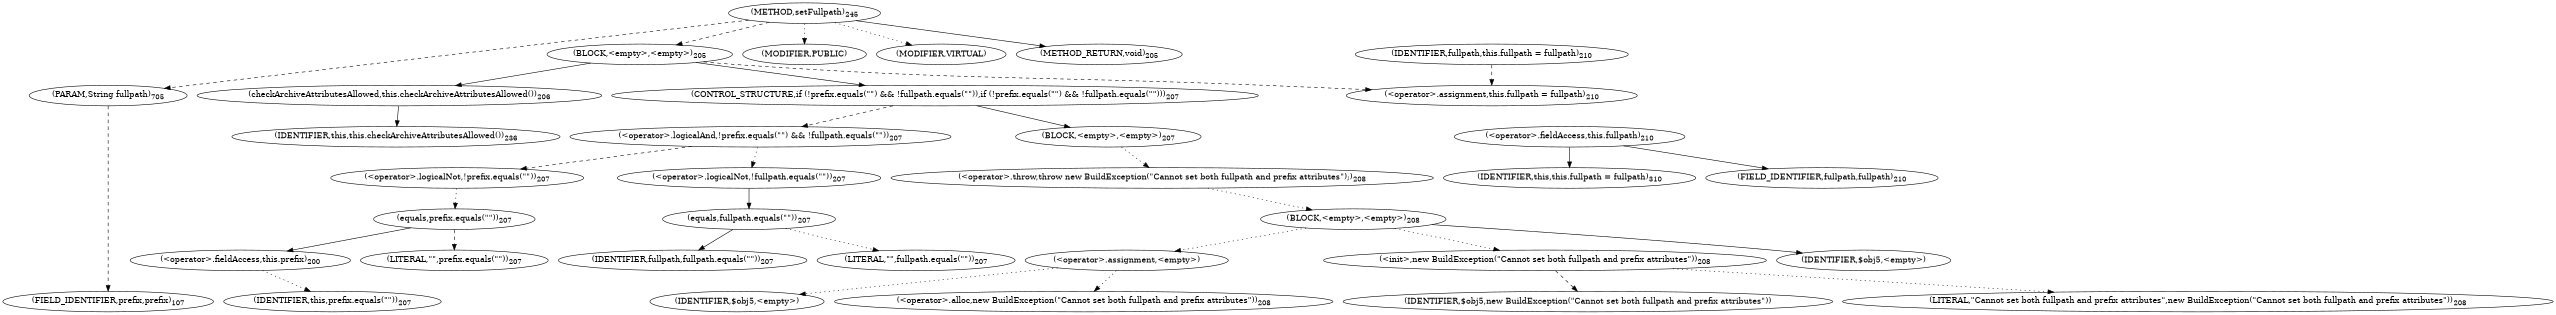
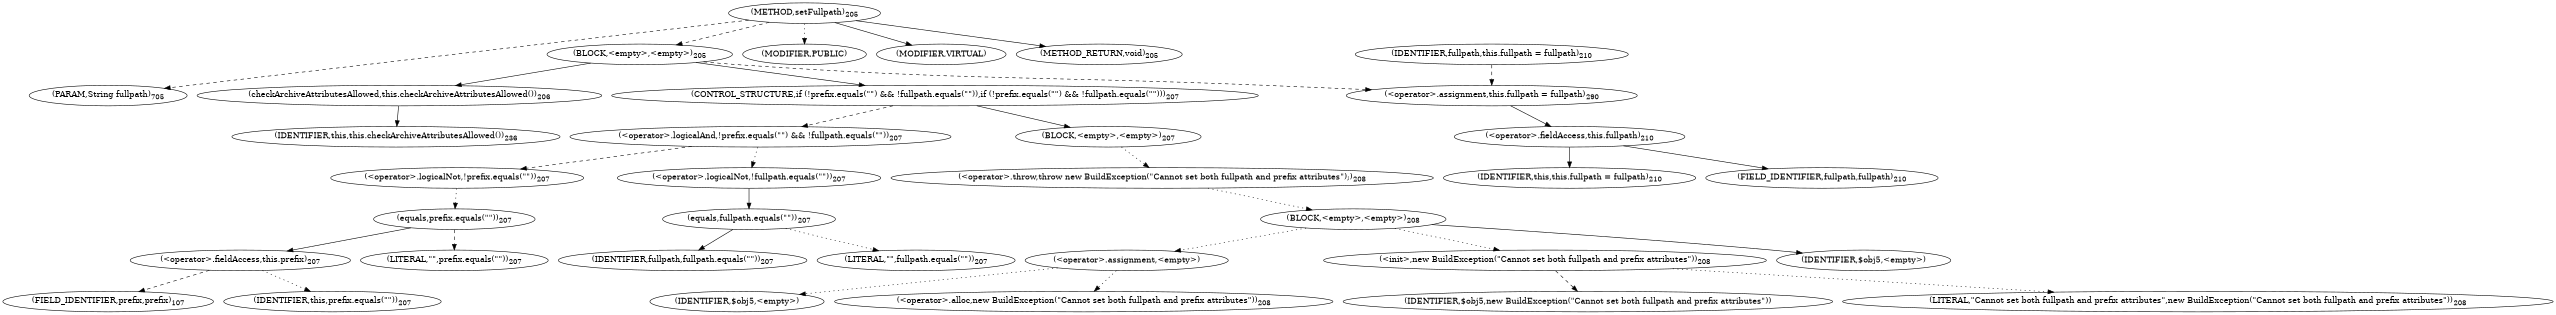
node "(METHOD,setFullpath)": text "245" -> "205"
edge "(METHOD,setFullpath)" -> "(MODIFIER,VIRTUAL)": style dotted -> solid
node "(<operator>.assignment,this.fullpath = fullpath)": text "210" -> "290"
edge "(<operator>.assignment,this.fullpath = fullpath)" -> "(<operator>.fieldAccess,this.fullpath)": added
node "(IDENTIFIER,this,this.fullpath = fullpath)": text "310" -> "210"
edge "(PARAM,String fullpath)" -> "(FIELD_IDENTIFIER,prefix,prefix)": now "(<operator>.fieldAccess,this.prefix)" -> "(FIELD_IDENTIFIER,prefix,prefix)"
node "(<operator>.fieldAccess,this.prefix)": text "200" -> "207"
